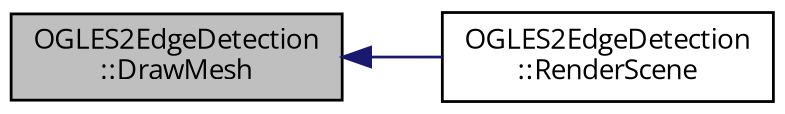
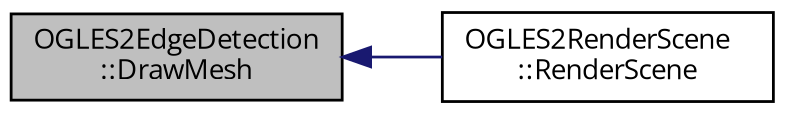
node "OGLES2EdgeDetection ::RenderScene": label "OGLES2EdgeDetection ::RenderScene" -> "OGLES2RenderScene ::RenderScene"
